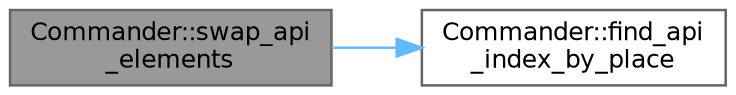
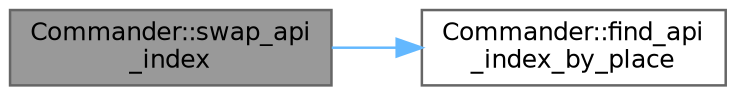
node "Commander::swap_api _elements": label "Commander::swap_api _elements" -> "Commander::swap_api _index"
